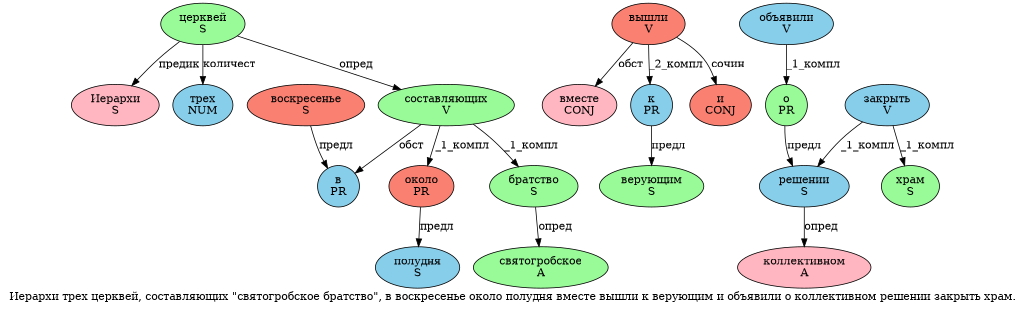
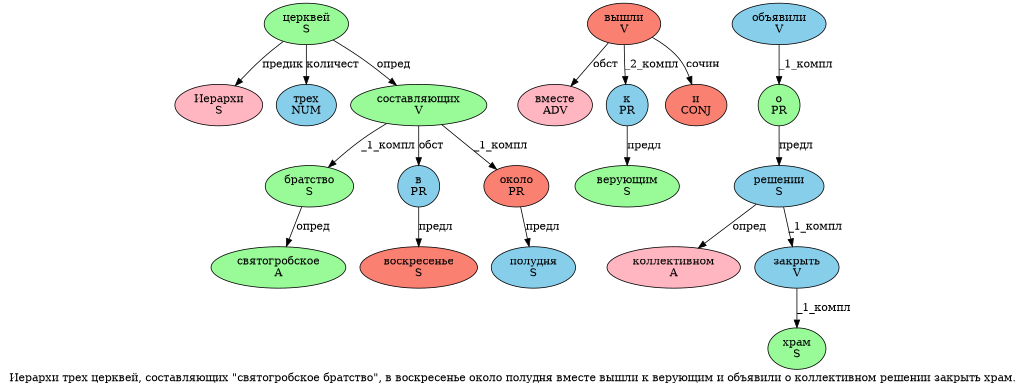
node "вместе CONJ": label "вместе CONJ" -> "вместе ADV"
edge "закрыть V" -> "решении S": reversed
edge "воскресенье S" -> "в PR": reversed
